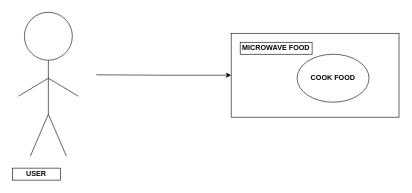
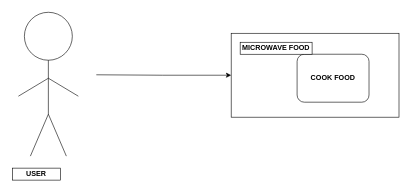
node "COOK FOOD": shape ellipse -> rounded rectangle
